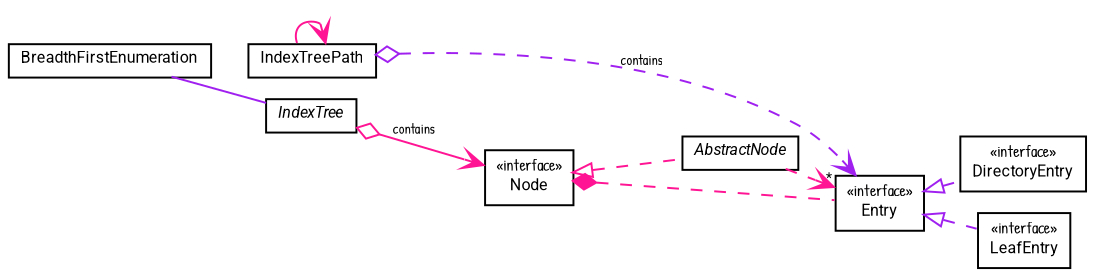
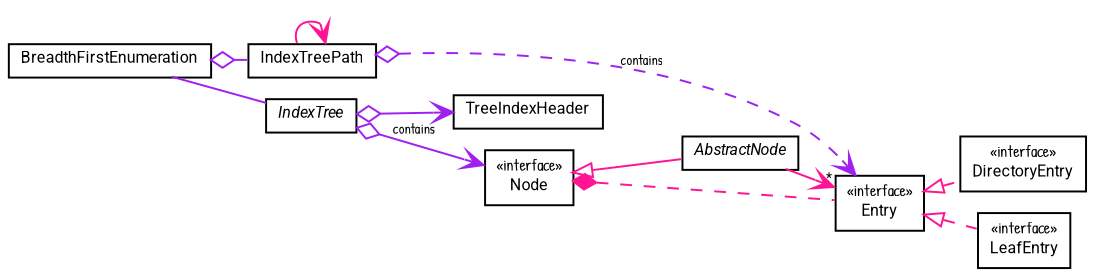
edge "IndexTreePath" -> "BreadthFirstEnumeration": added
node "TreeIndexHeader": added
edge "IndexTree" -- "Node": color deeppink -> purple
edge "AbstractNode" -> "Node": style dashed -> solid
edge "AbstractNode" -> "Entry": style dashed -> solid
edge "DirectoryEntry" -> "Entry": color purple -> deeppink
edge "LeafEntry" -> "Entry": color purple -> deeppink
